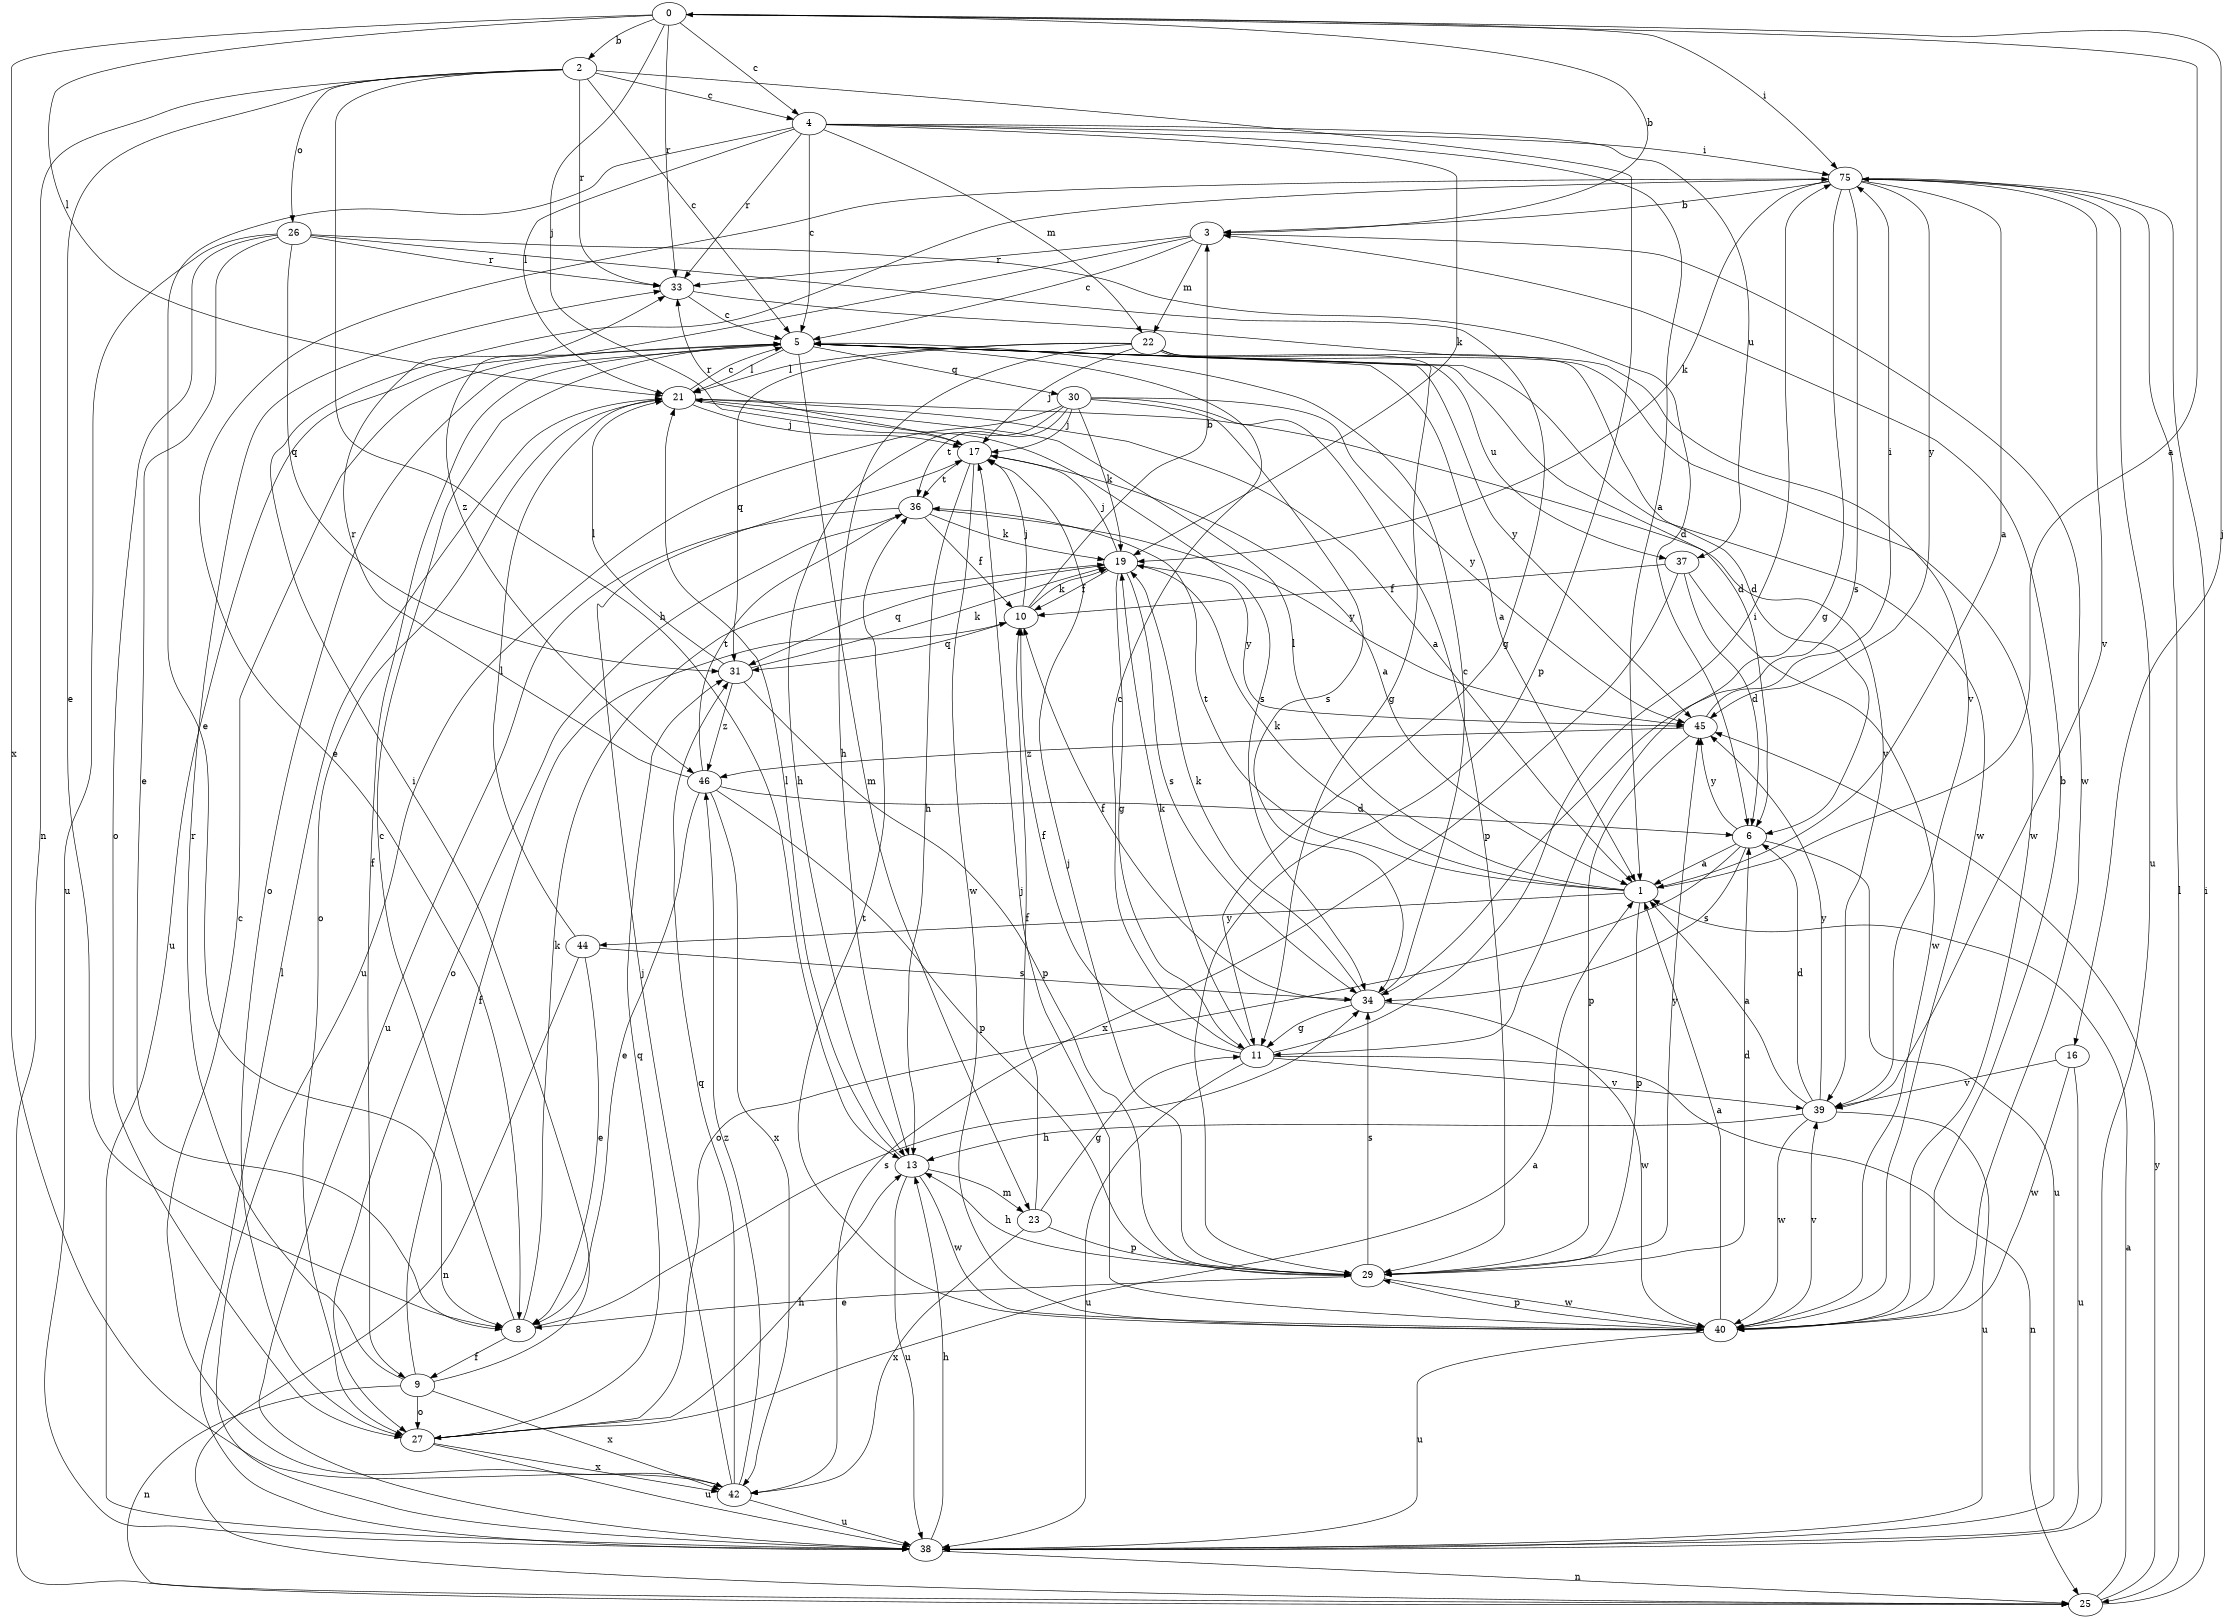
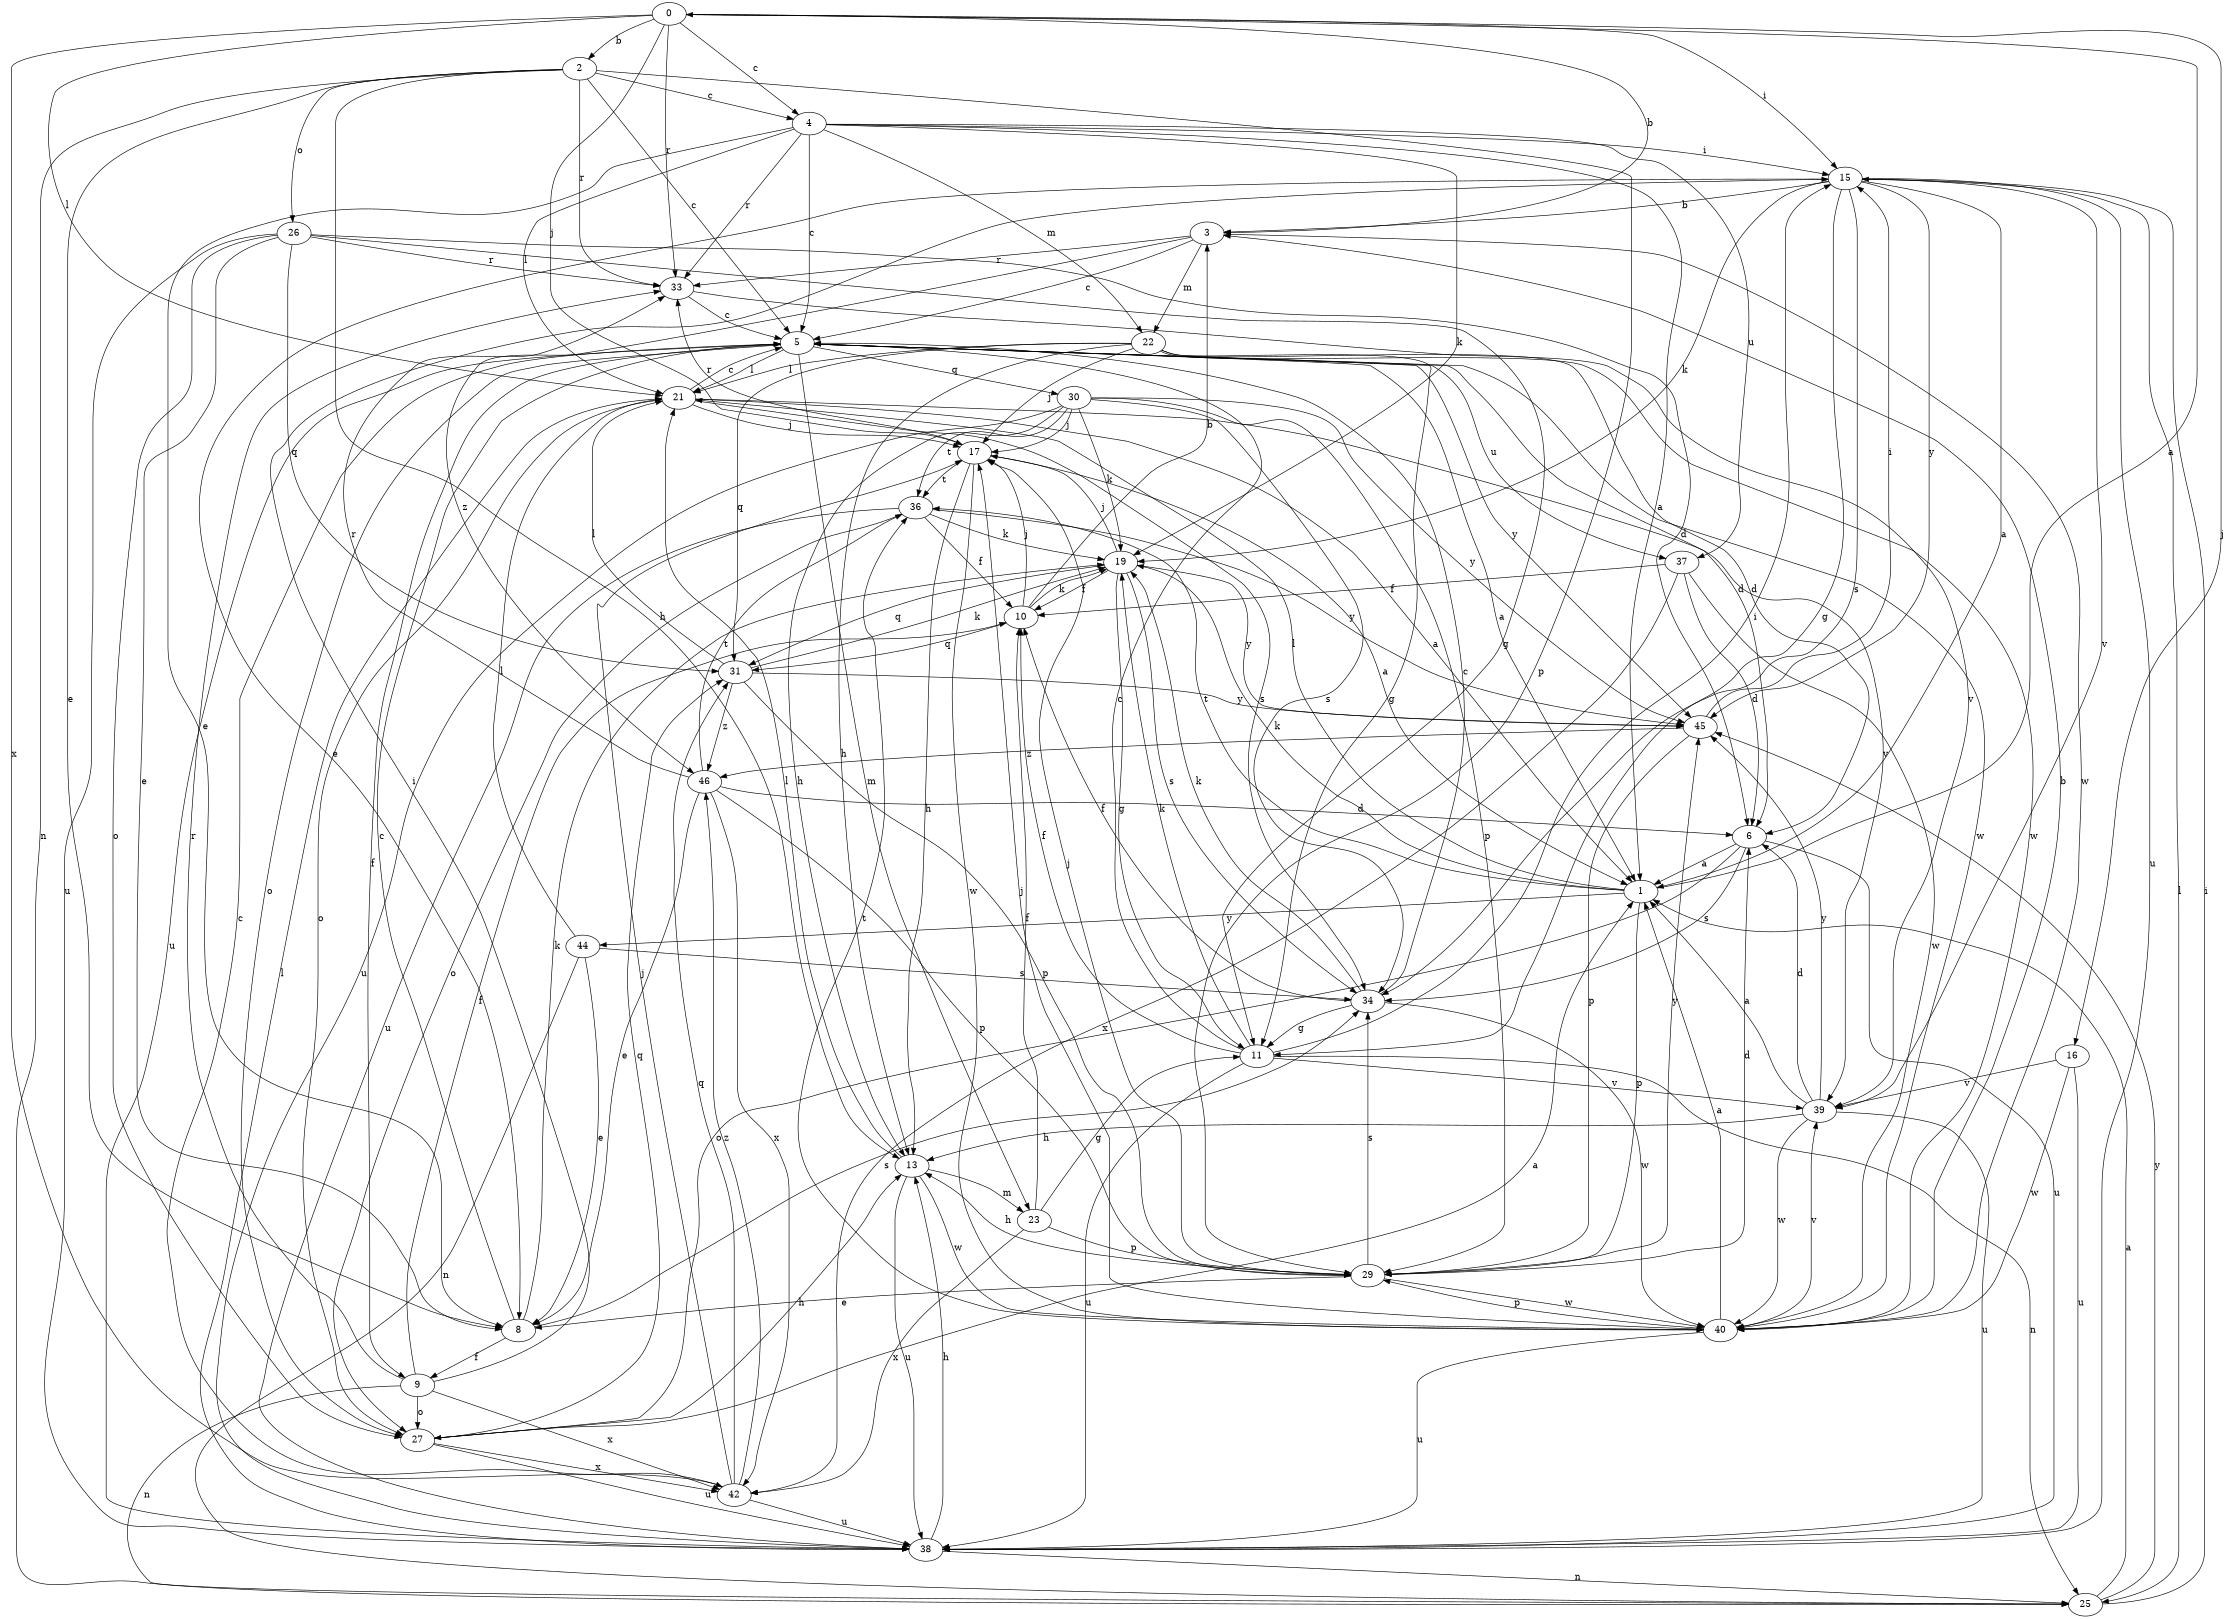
node "75": label "75" -> "15"
edge "6" -> "45": now "31" -> "45"
